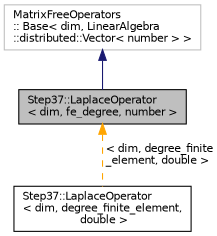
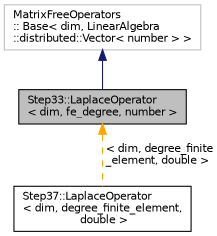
node "Step37::LaplaceOperator < dim, fe_degree, number >": label "Step37::LaplaceOperator < dim, fe_degree, number >" -> "Step33::LaplaceOperator < dim, fe_degree, number >"
